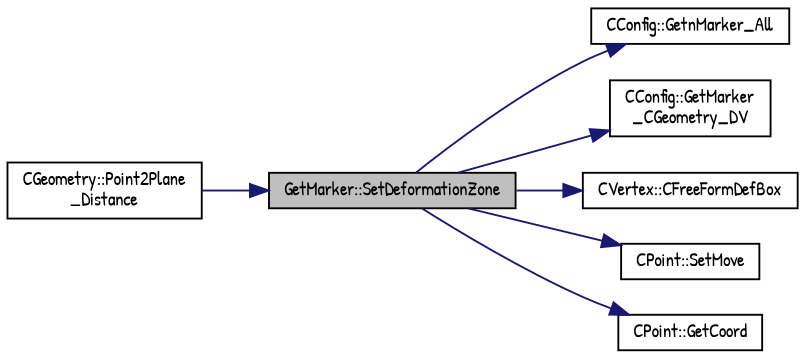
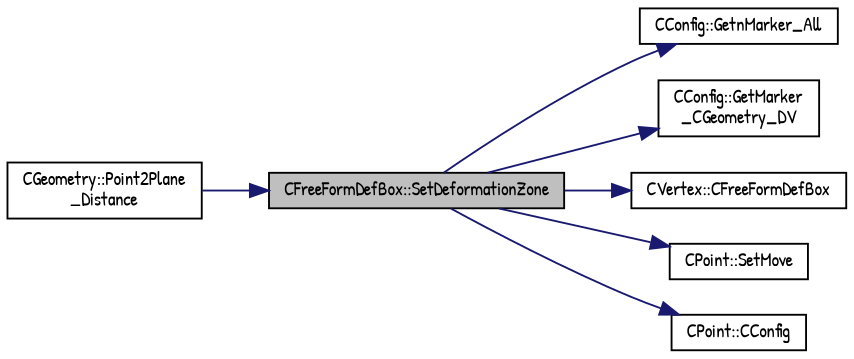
node "GetMarker::SetDeformationZone": label "GetMarker::SetDeformationZone" -> "CFreeFormDefBox::SetDeformationZone"
node "CPoint::GetCoord": label "CPoint::GetCoord" -> "CPoint::CConfig"
